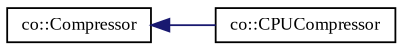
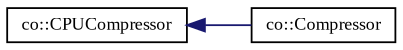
edge "co::CPUCompressor" -> "co::Compressor": reversed
